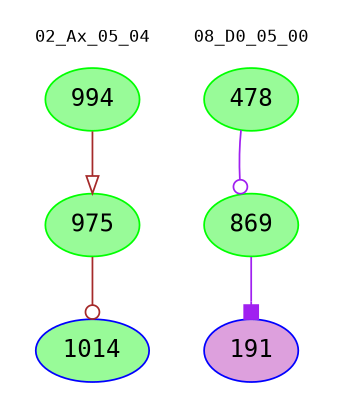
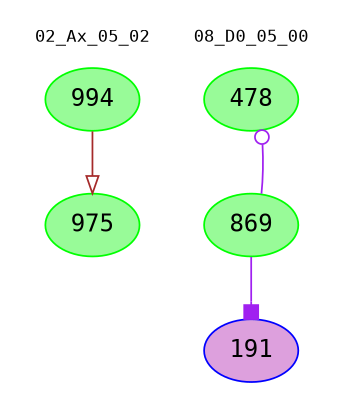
cluster "02_Ax_05_04": label "02_Ax_05_04" -> "02_Ax_05_02"
edge "478" -> "869": reversed
node "1014": removed
